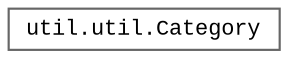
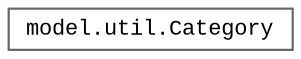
node "util.util.Category": label "util.util.Category" -> "model.util.Category"
